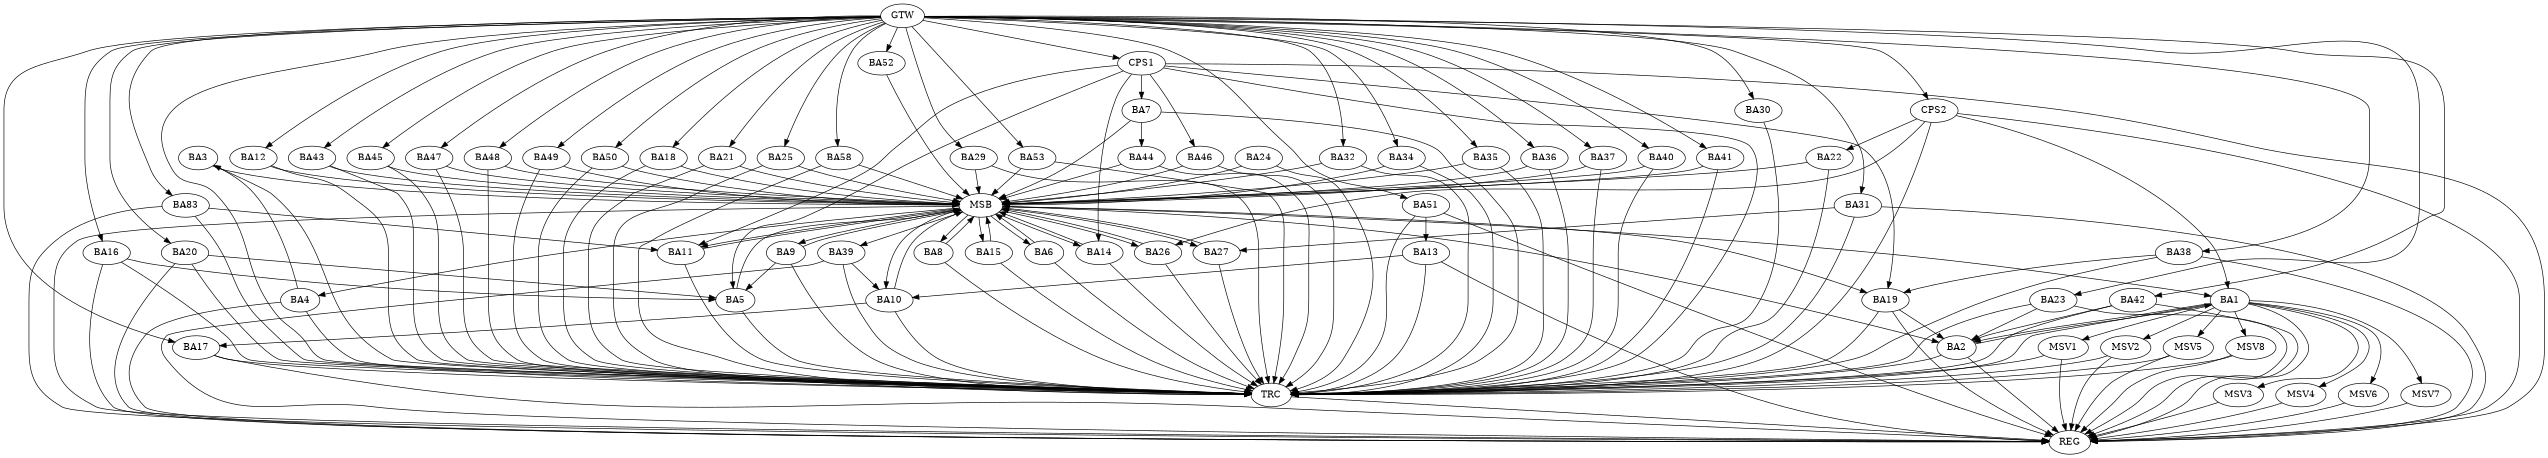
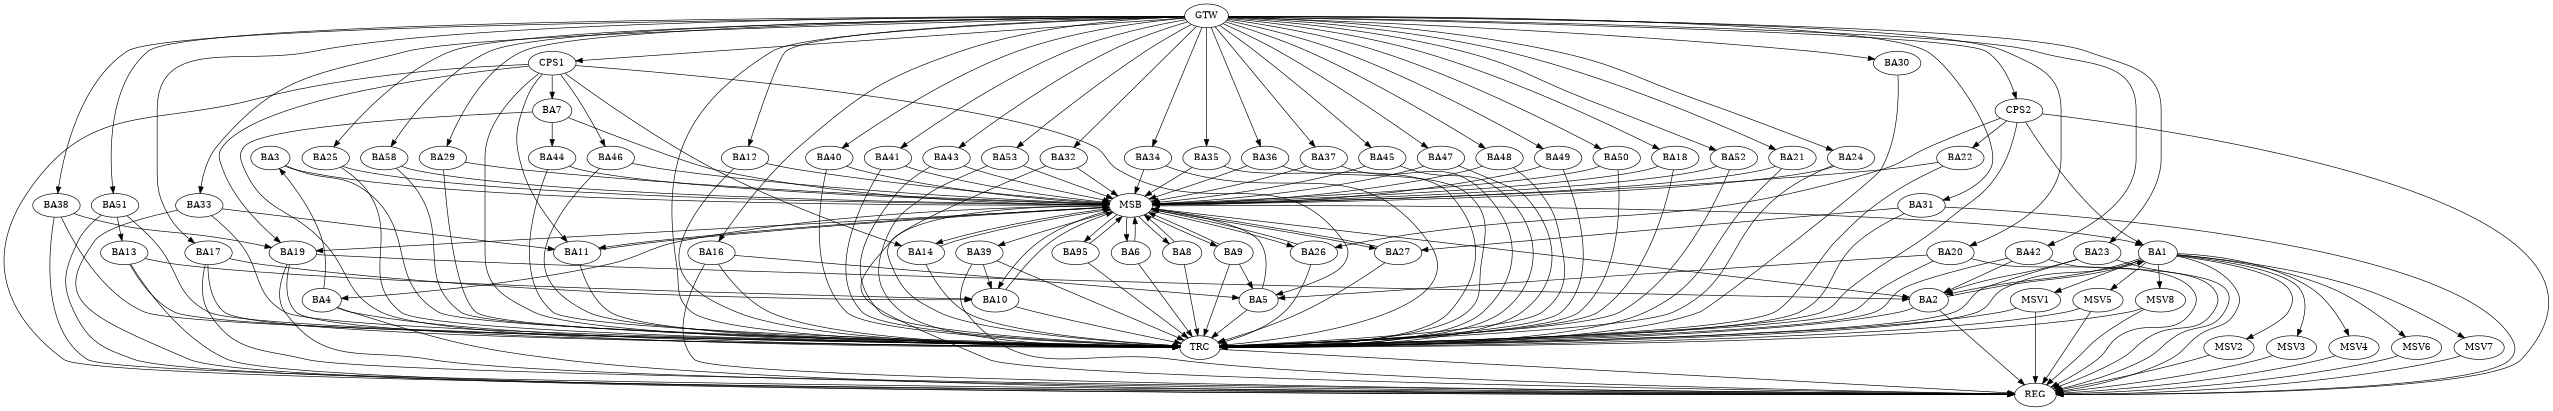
edge "GTW" -> "BA24": added
node "BA83": label "BA83" -> "BA33"
node "BA15": label "BA15" -> "BA95"
edge "BA10" -> "BA17": reversed
edge "MSV2" -> "TRC": now "BA52" -> "TRC"
